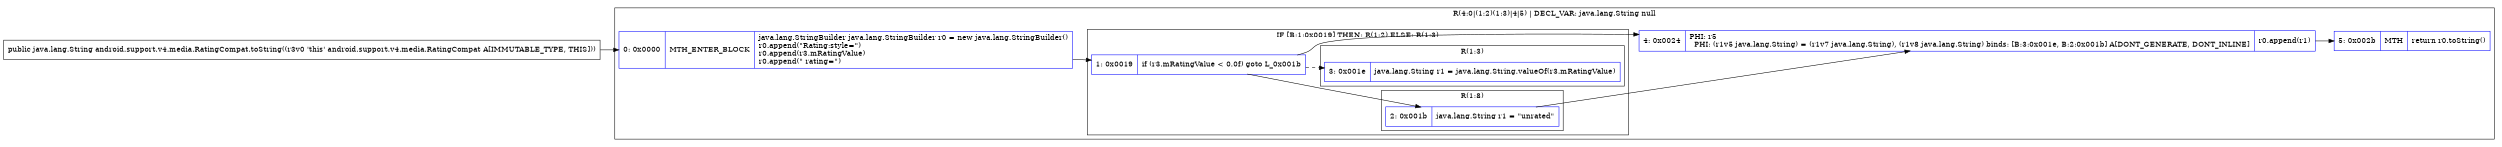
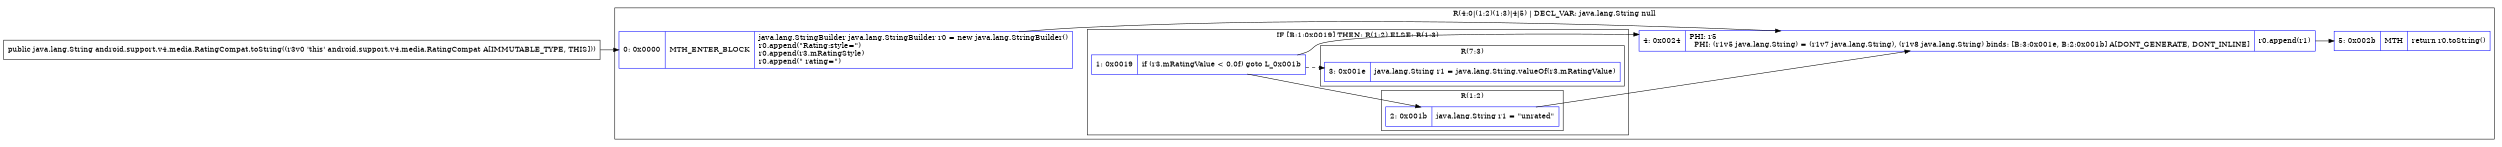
cluster "R(1:3)": label "R(1:3)" -> "R(7:3)"
node "0: 0x0000": text "r0.append(r3.mRatingValue)" -> "r0.append(r3.mRatingStyle)"
edge "0: 0x0000" -> "1: 0x0019": now "0: 0x0000" -> "4: 0x0024"
cluster "R(1:8)": label "R(1:8)" -> "R(1:2)"
